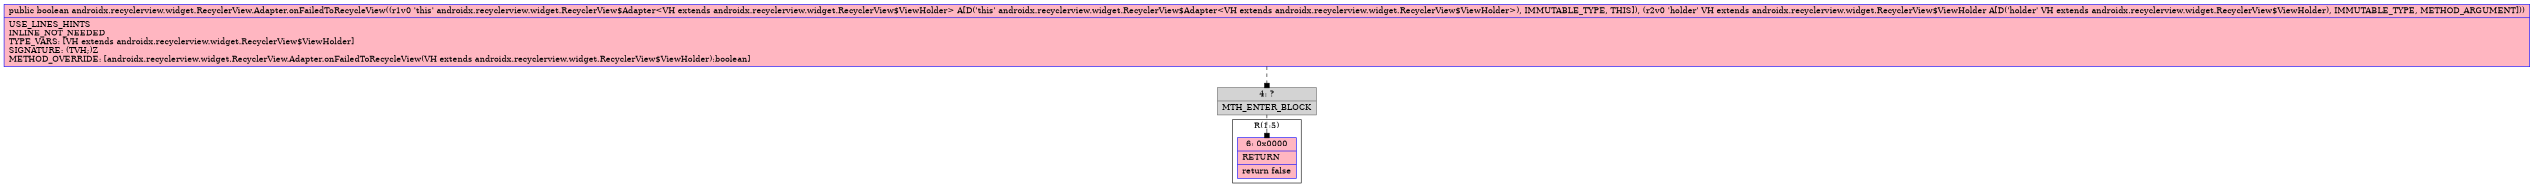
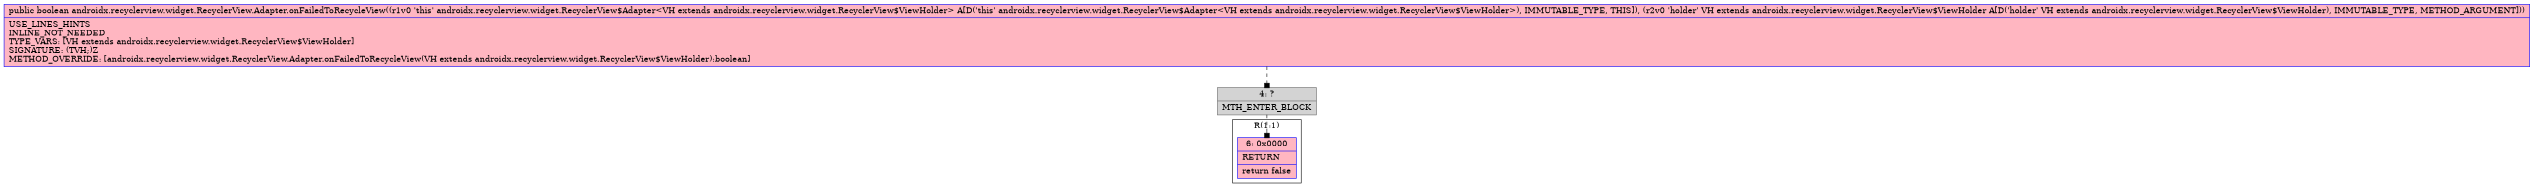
cluster "R(1:5)": label "R(1:5)" -> "R(1:1)"
